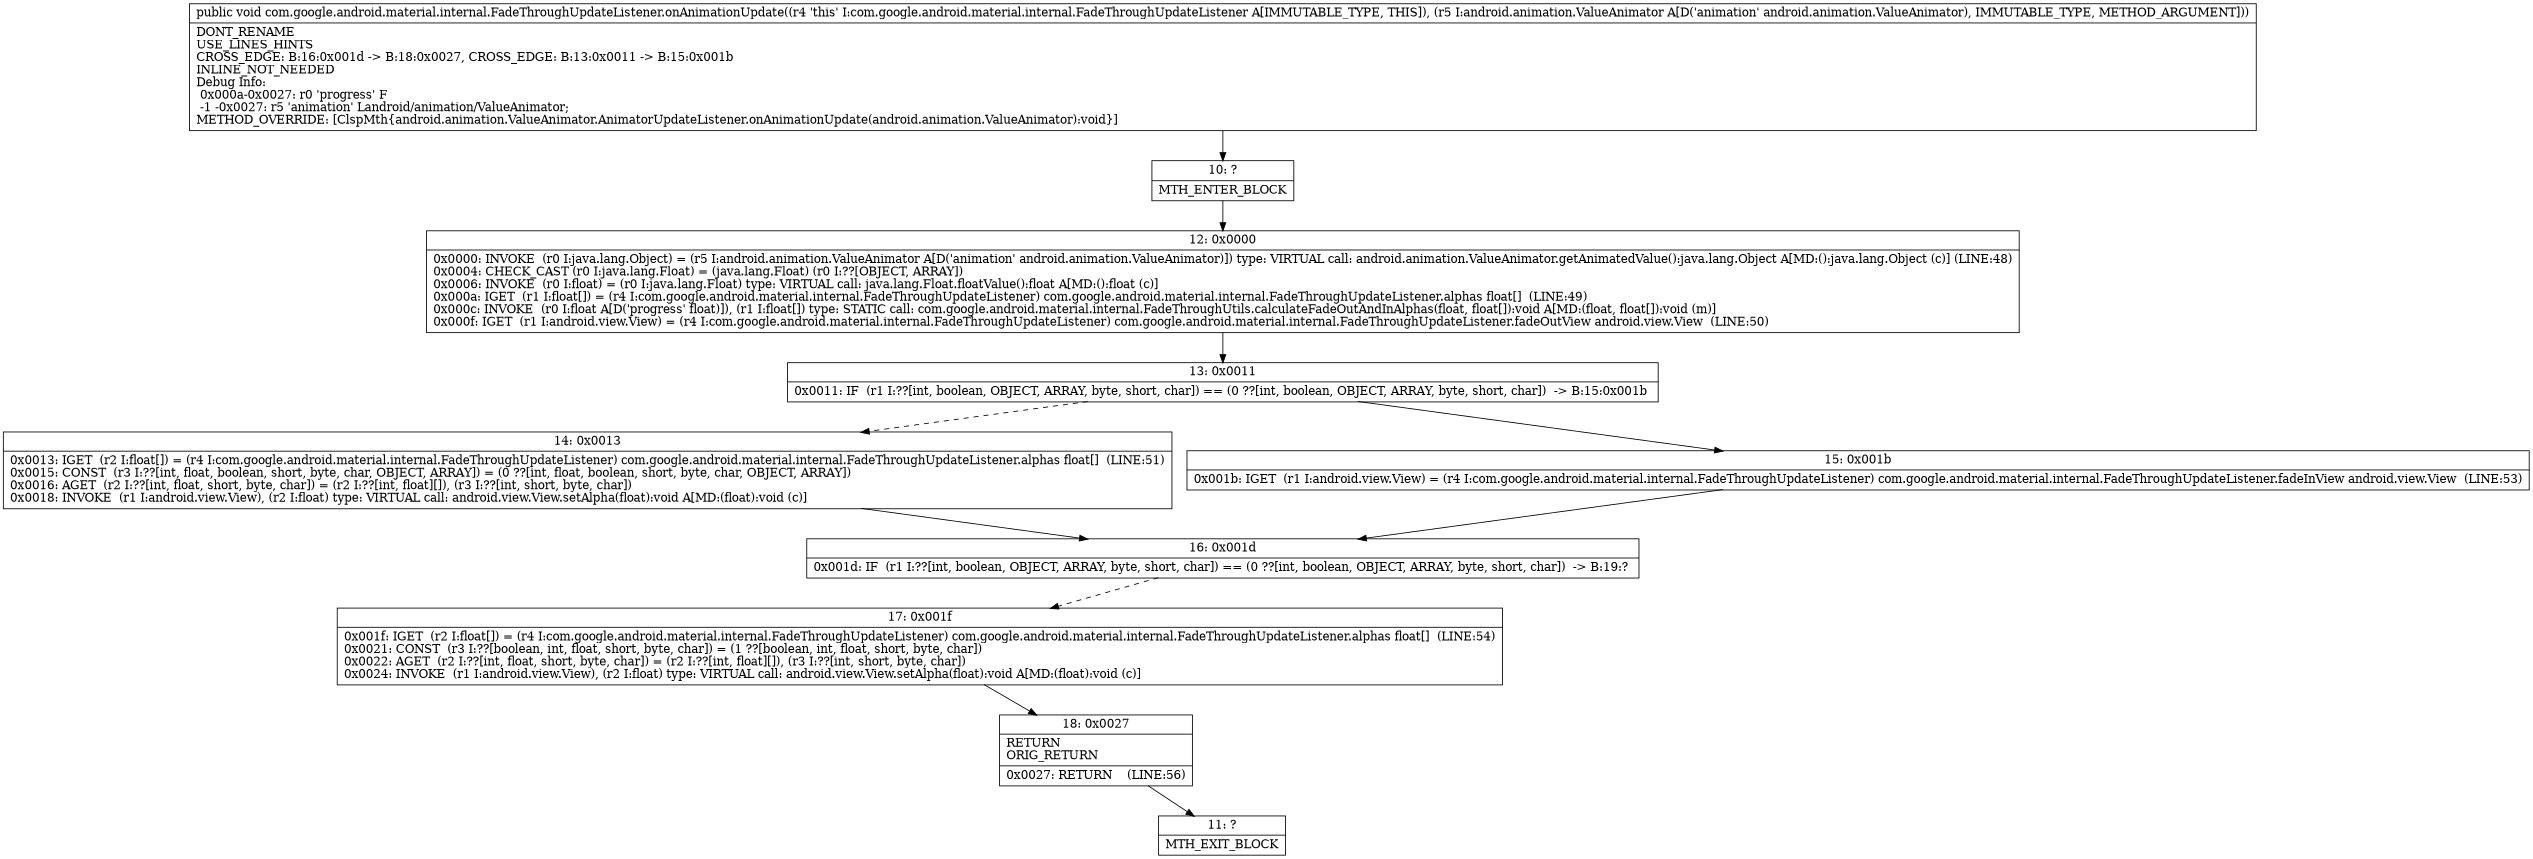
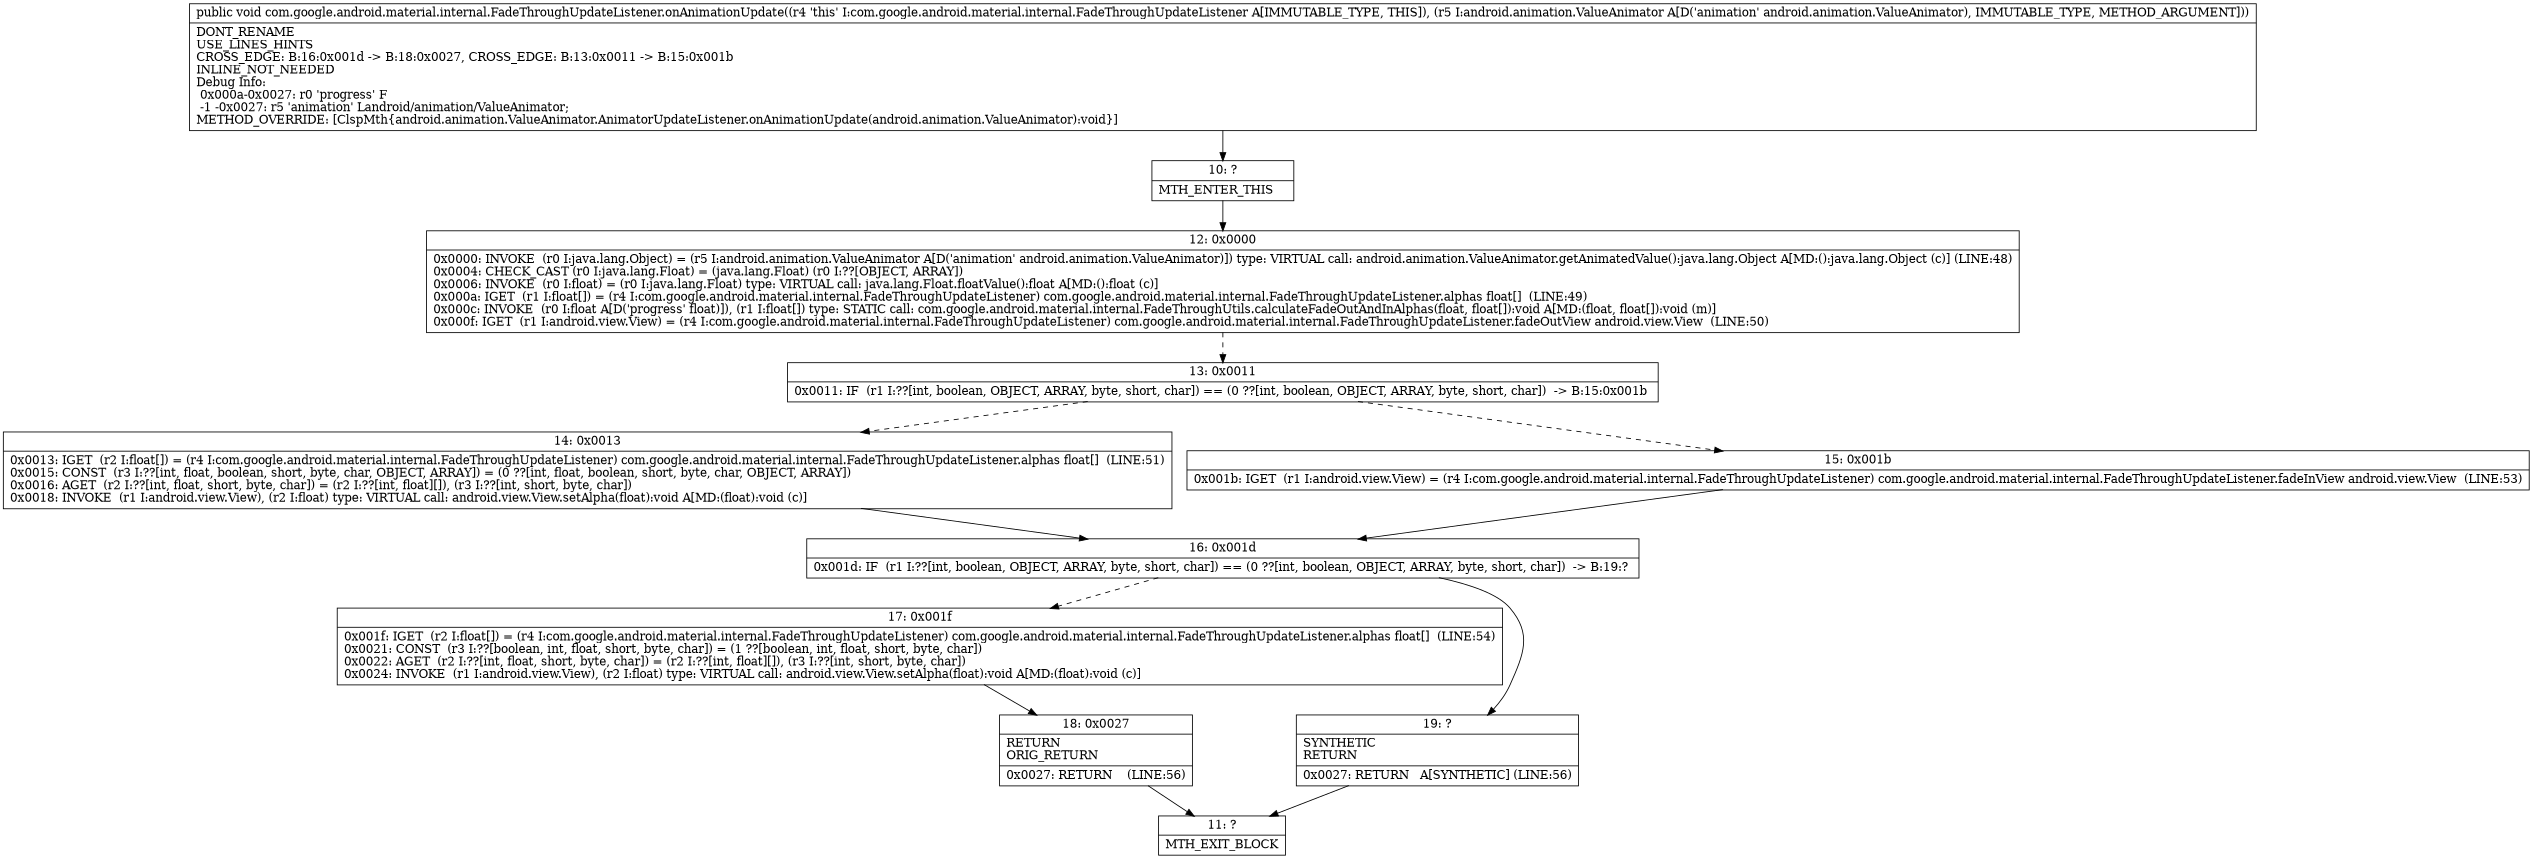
node "10: ?": text "MTH_ENTER_BLOCK" -> "MTH_ENTER_THIS"
edge "12: 0x0000" -> "13: 0x0011": style solid -> dashed
edge "13: 0x0011" -> "15: 0x001b": style solid -> dashed
node "19: ?": added
